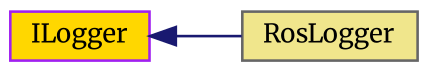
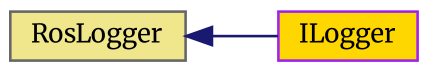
edge "RosLogger" -> "ILogger": reversed
